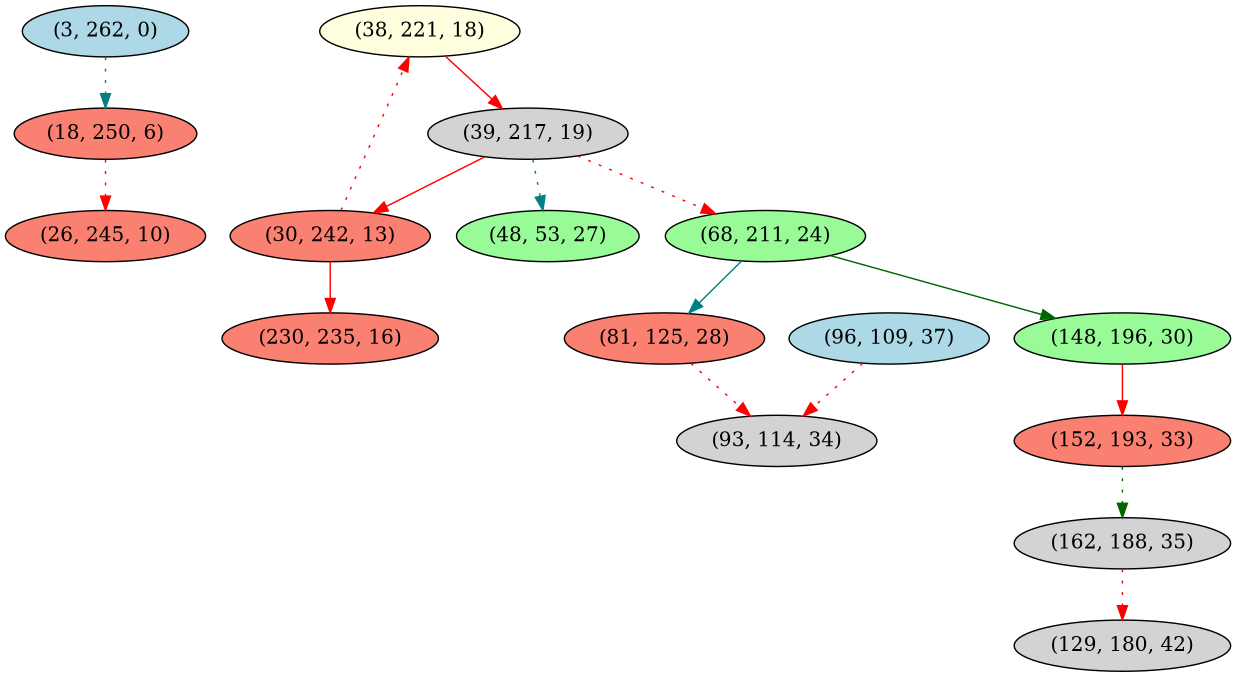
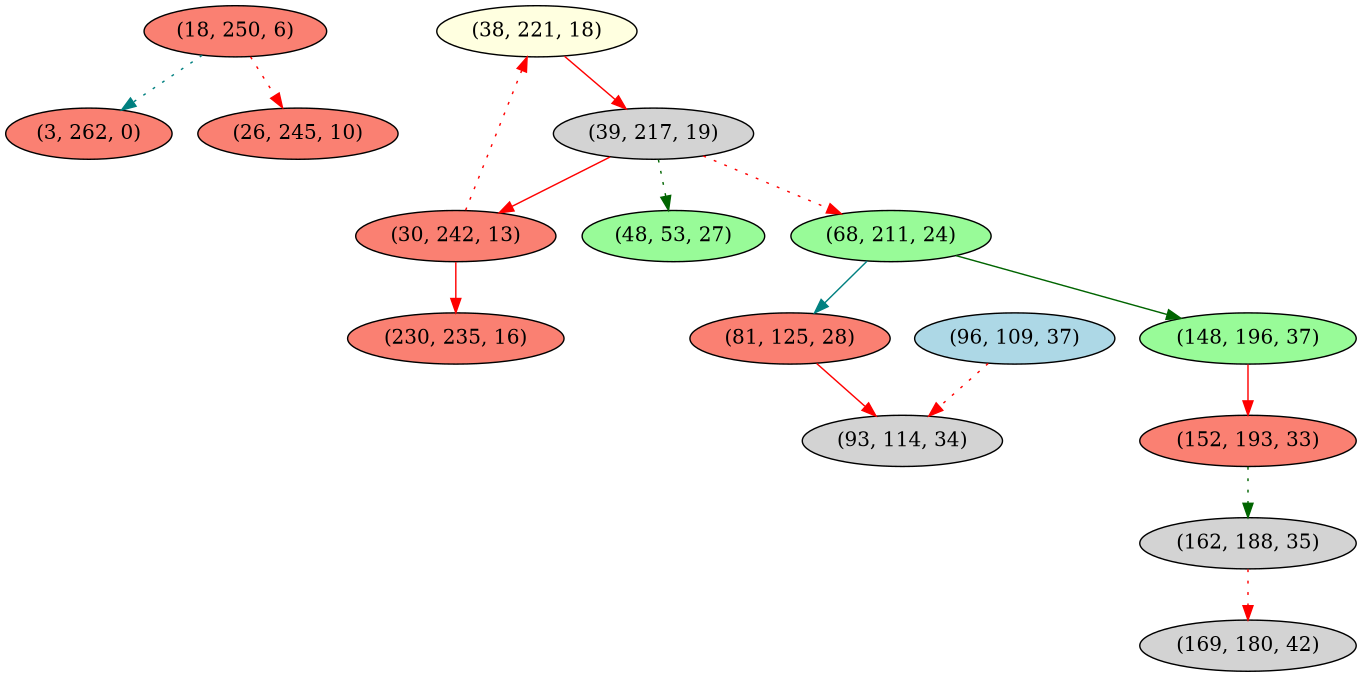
node "(3, 262, 0)": fillcolor lightblue -> salmon
edge "(3, 262, 0)" -> "(18, 250, 6)": reversed
edge "(39, 217, 19)" -> "(48, 53, 27)": color teal -> darkgreen
node "(148, 196, 30)": label "(148, 196, 30)" -> "(148, 196, 37)"
edge "(81, 125, 28)" -> "(93, 114, 34)": style dotted -> solid
node "(129, 180, 42)": label "(129, 180, 42)" -> "(169, 180, 42)"
